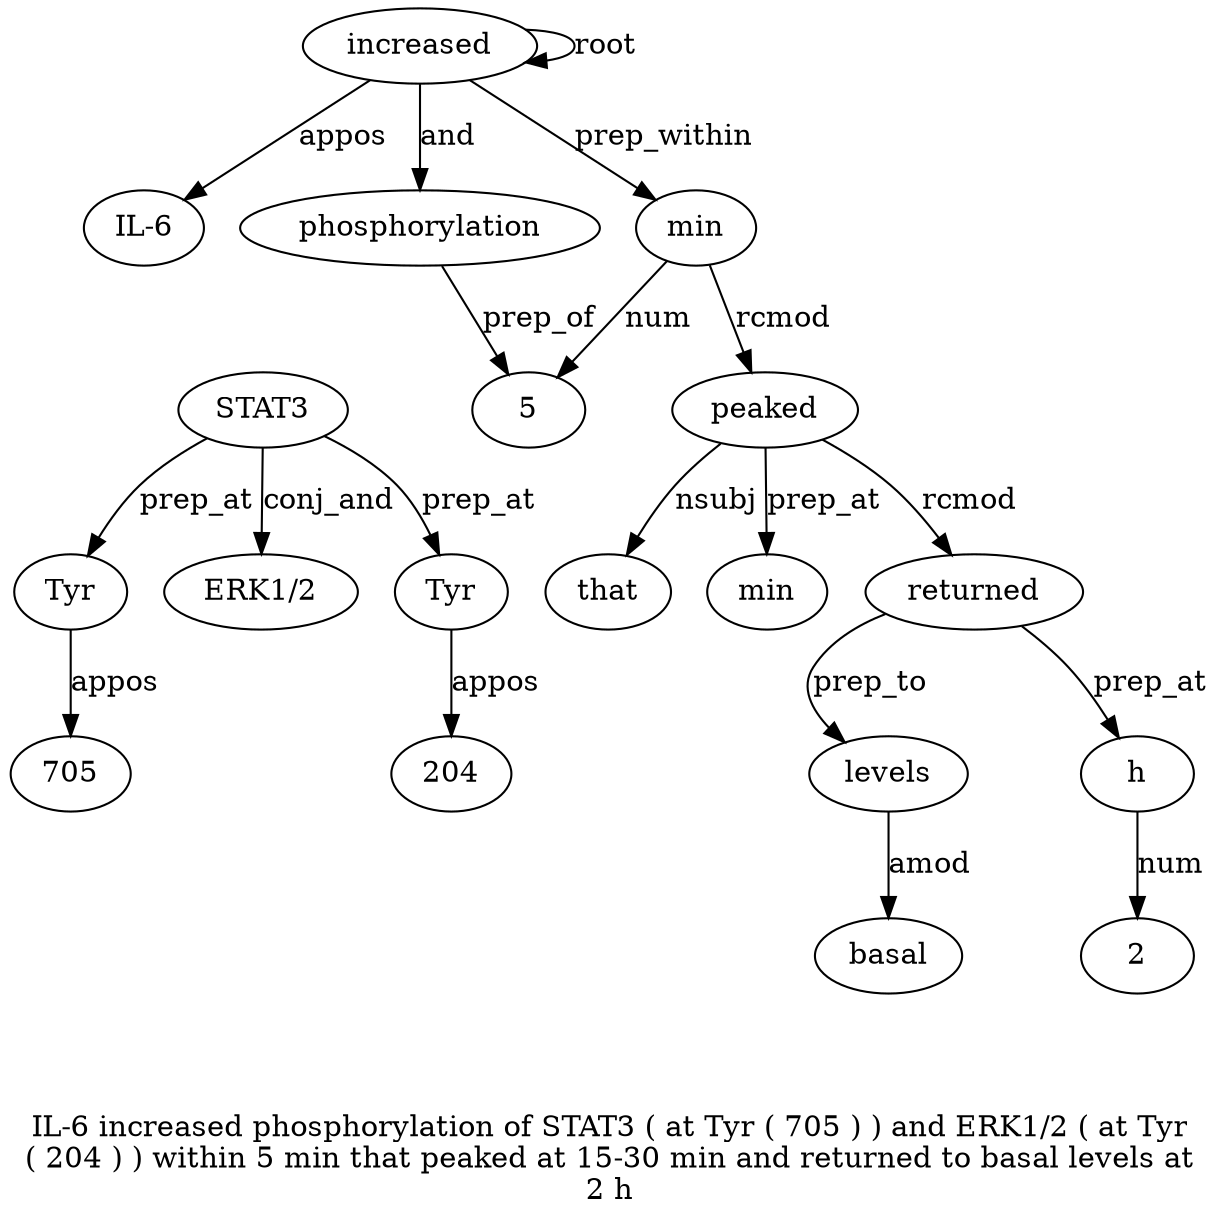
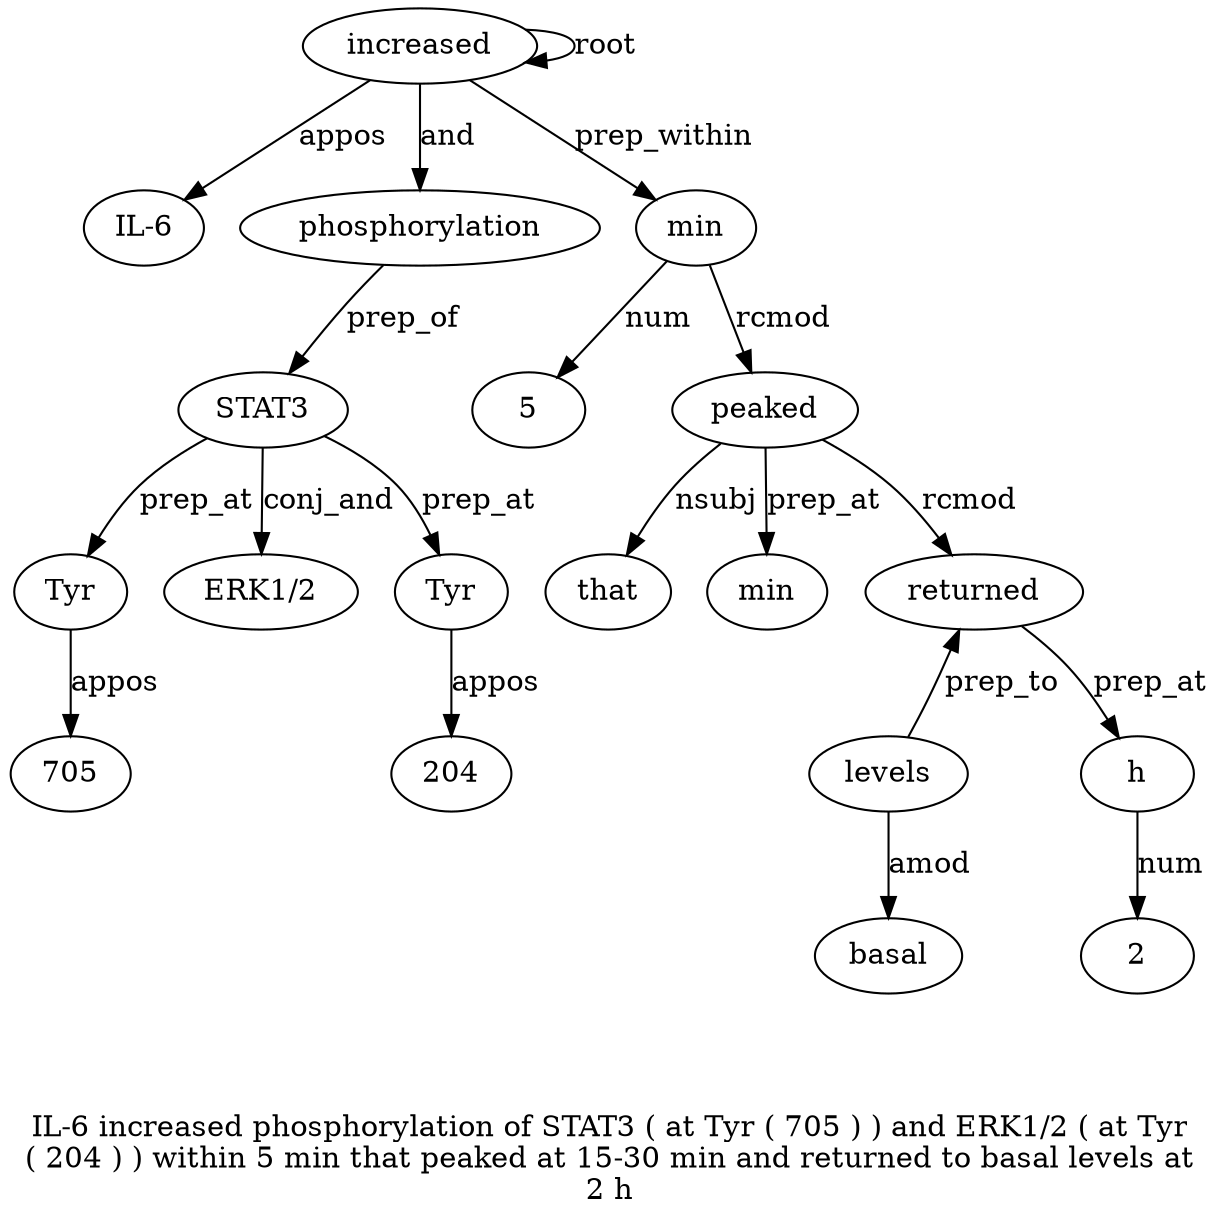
edge "phosphorylation" -> "5": now "phosphorylation" -> "STAT3"
edge "returned" -> "levels": reversed
